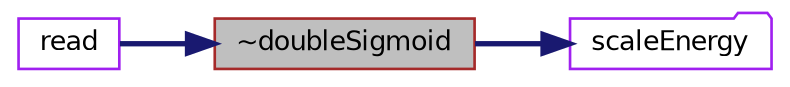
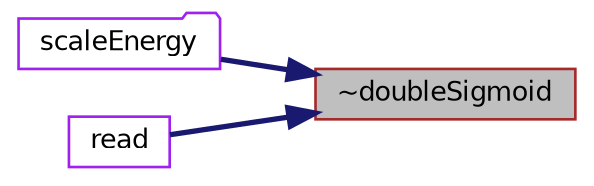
edge "~doubleSigmoid" -> "scaleEnergy": reversed
